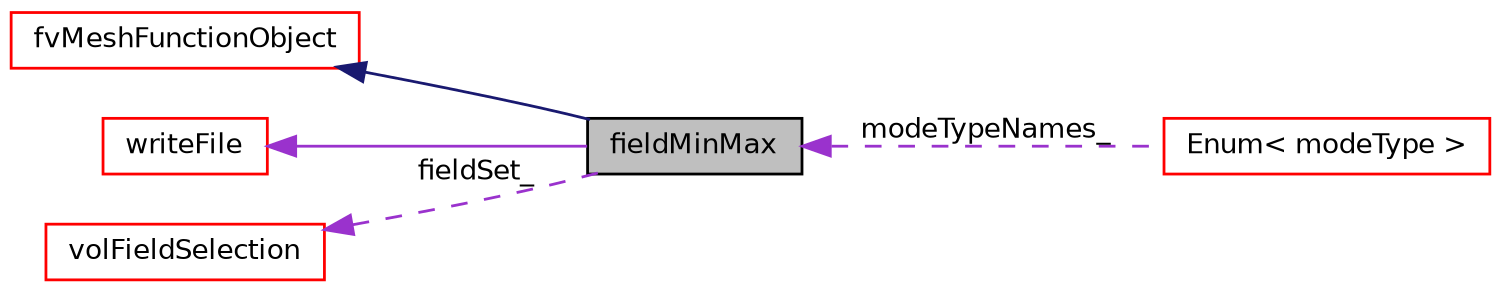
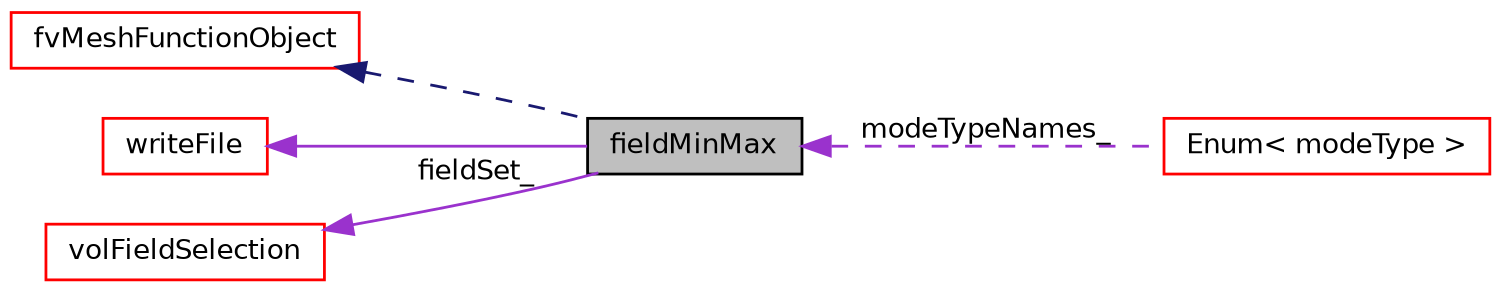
edge "fieldMinMax" -> "fvMeshFunctionObject": style solid -> dashed
edge "fieldMinMax" -> "volFieldSelection": style dashed -> solid
